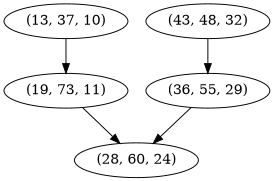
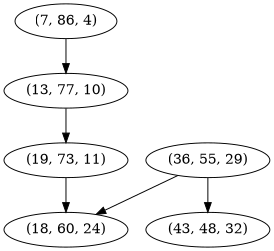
node "(7, 86, 4)": added
node "(13, 37, 10)": label "(13, 37, 10)" -> "(13, 77, 10)"
edge "(43, 48, 32)" -> "(36, 55, 29)": reversed
node "(28, 60, 24)": label "(28, 60, 24)" -> "(18, 60, 24)"
